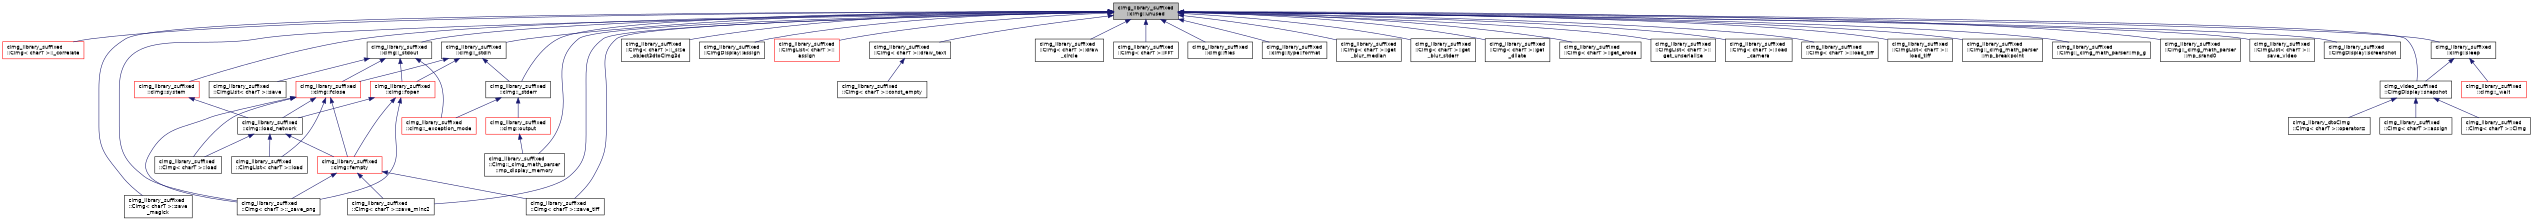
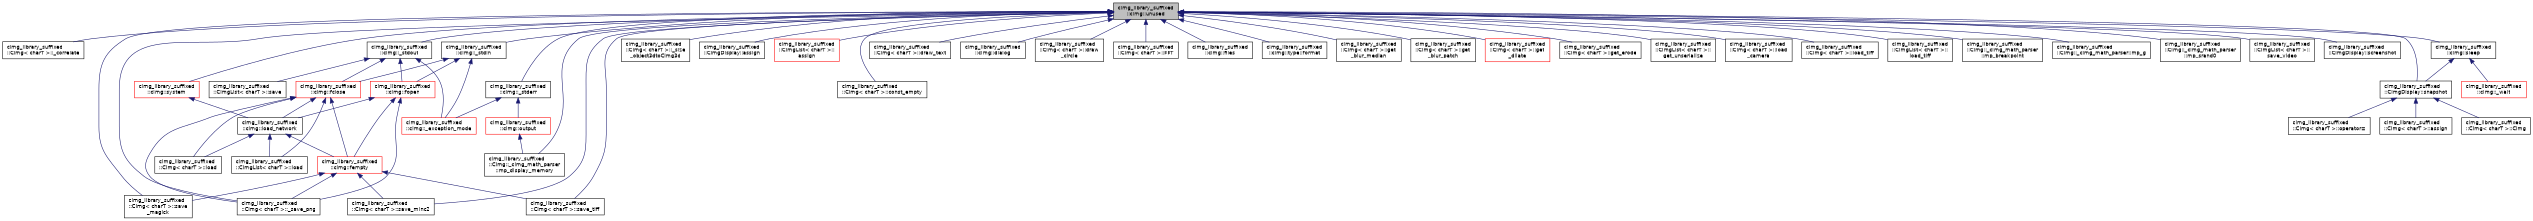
node "cimg_library_suffixed ::CImg< charT >::_correlate": color red -> black
node "cimg_library_suffixed ::cimg::dialog": added
node "cimg_library_suffixed ::CImg< charT >::get _blur_stderr": label "cimg_library_suffixed ::CImg< charT >::get _blur_stderr" -> "cimg_library_suffixed ::CImg< charT >::get _blur_patch"
node "cimg_library_suffixed ::CImg< charT >::get _dilate": color black -> red
edge "cimg_library_suffixed ::cimg::_stderr" -> "cimg_library_suffixed ::cimg::_stdin": now "cimg_library_suffixed ::cimg::_exception_mode" -> "cimg_library_suffixed ::cimg::_stdin"
edge "cimg_library_suffixed ::CImg< charT >::const_empty" -> "cimg_library_suffixed ::CImg< charT >::draw_text": now "cimg_library_suffixed ::CImg< charT >::const_empty" -> "cimg_library_suffixed ::cimg::unused"
node "cimg_video_suffixed ::CImgDisplay::snapshot": label "cimg_video_suffixed ::CImgDisplay::snapshot" -> "cimg_library_suffixed ::CImgDisplay::snapshot"
node "cimg_library_dtoCImg ::CImg< charT >::operator=": label "cimg_library_dtoCImg ::CImg< charT >::operator=" -> "cimg_library_suffixed ::CImg< charT >::operator="
edge "cimg_library_suffixed ::CImg< charT >::save _magick" -> "cimg_library_suffixed ::cimg::fempty": added
